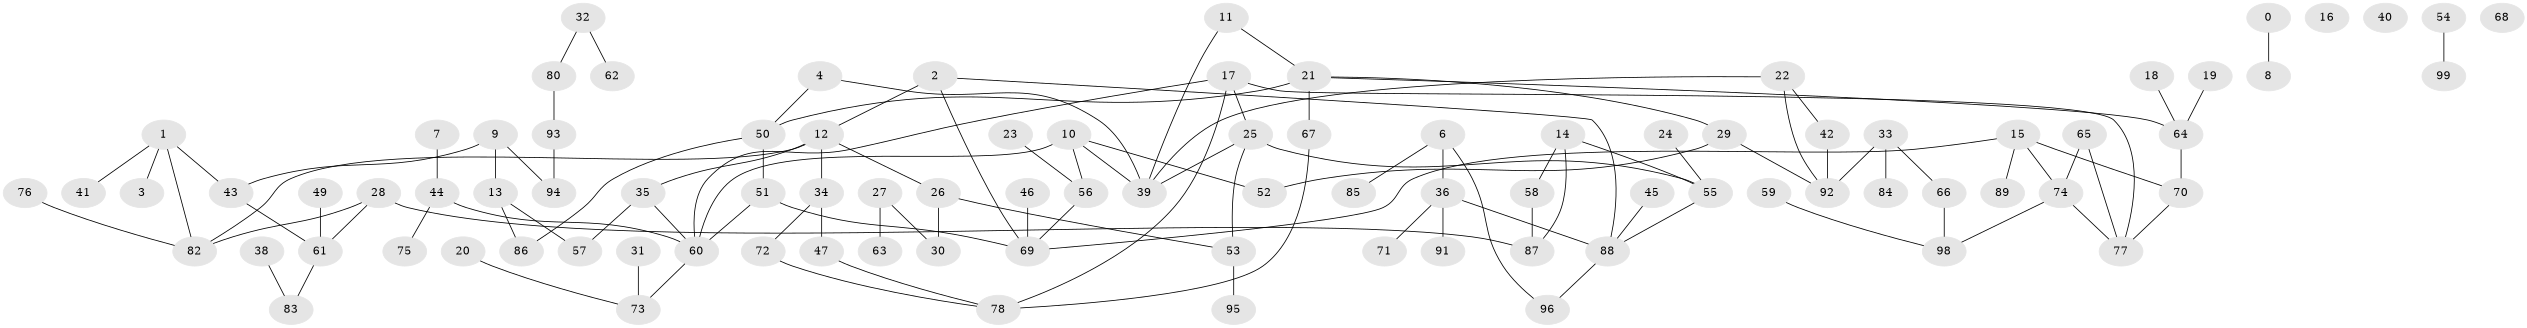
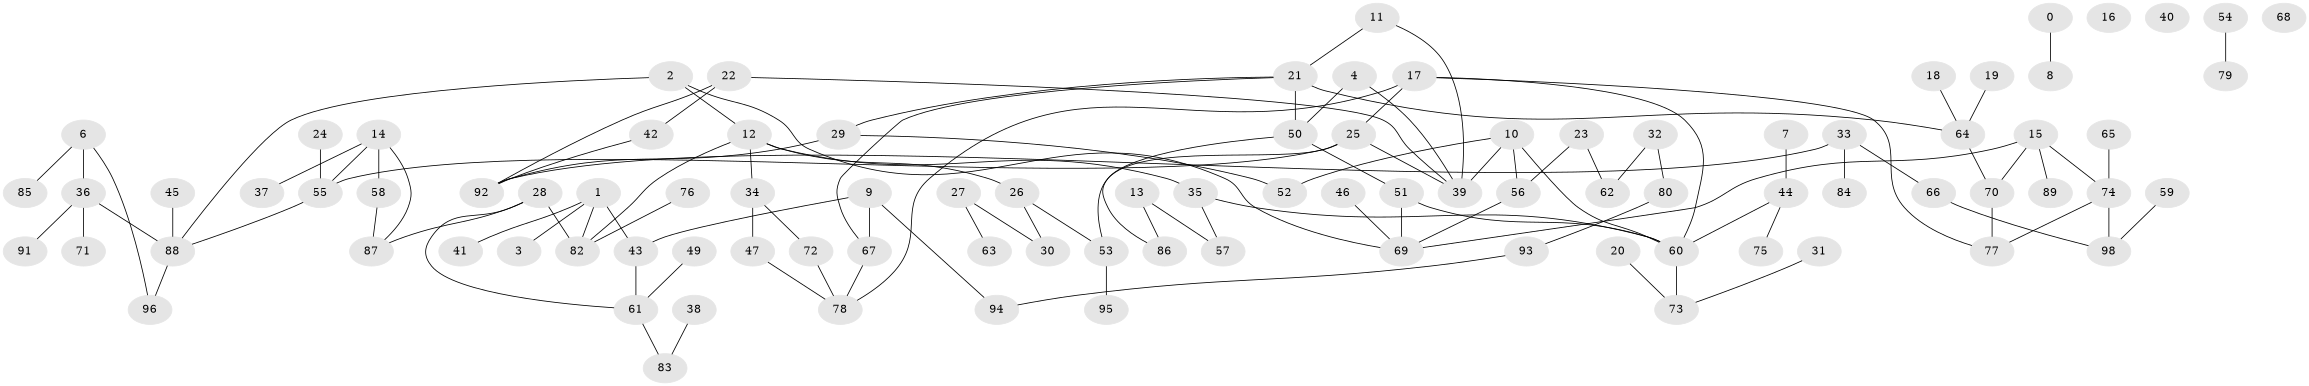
node "99": label "99" -> "79"
edge "9" -- "13": now "9" -- "67"
edge "23" -- "62": added
node "37": added
edge "65" -- "77": removed
